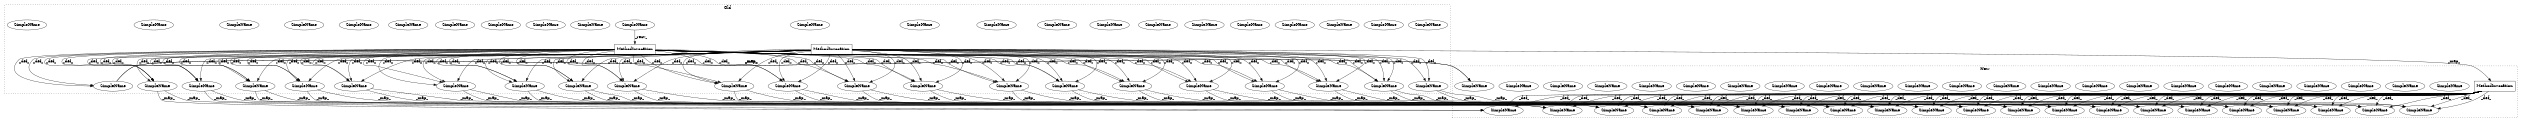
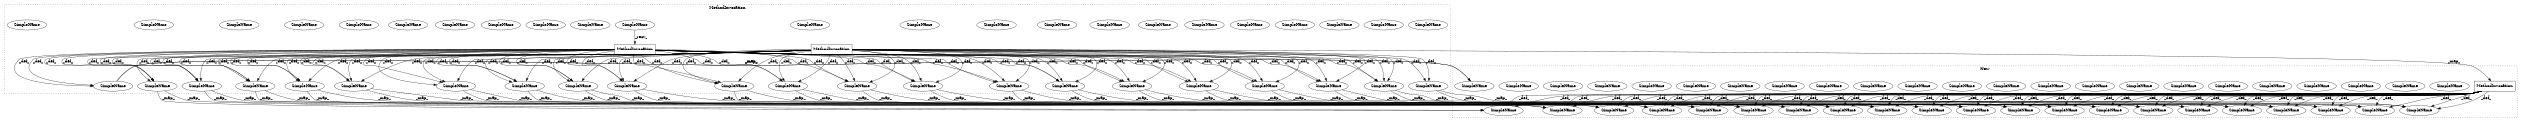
cluster "Old": label "Old" -> "MethodInvocation"
